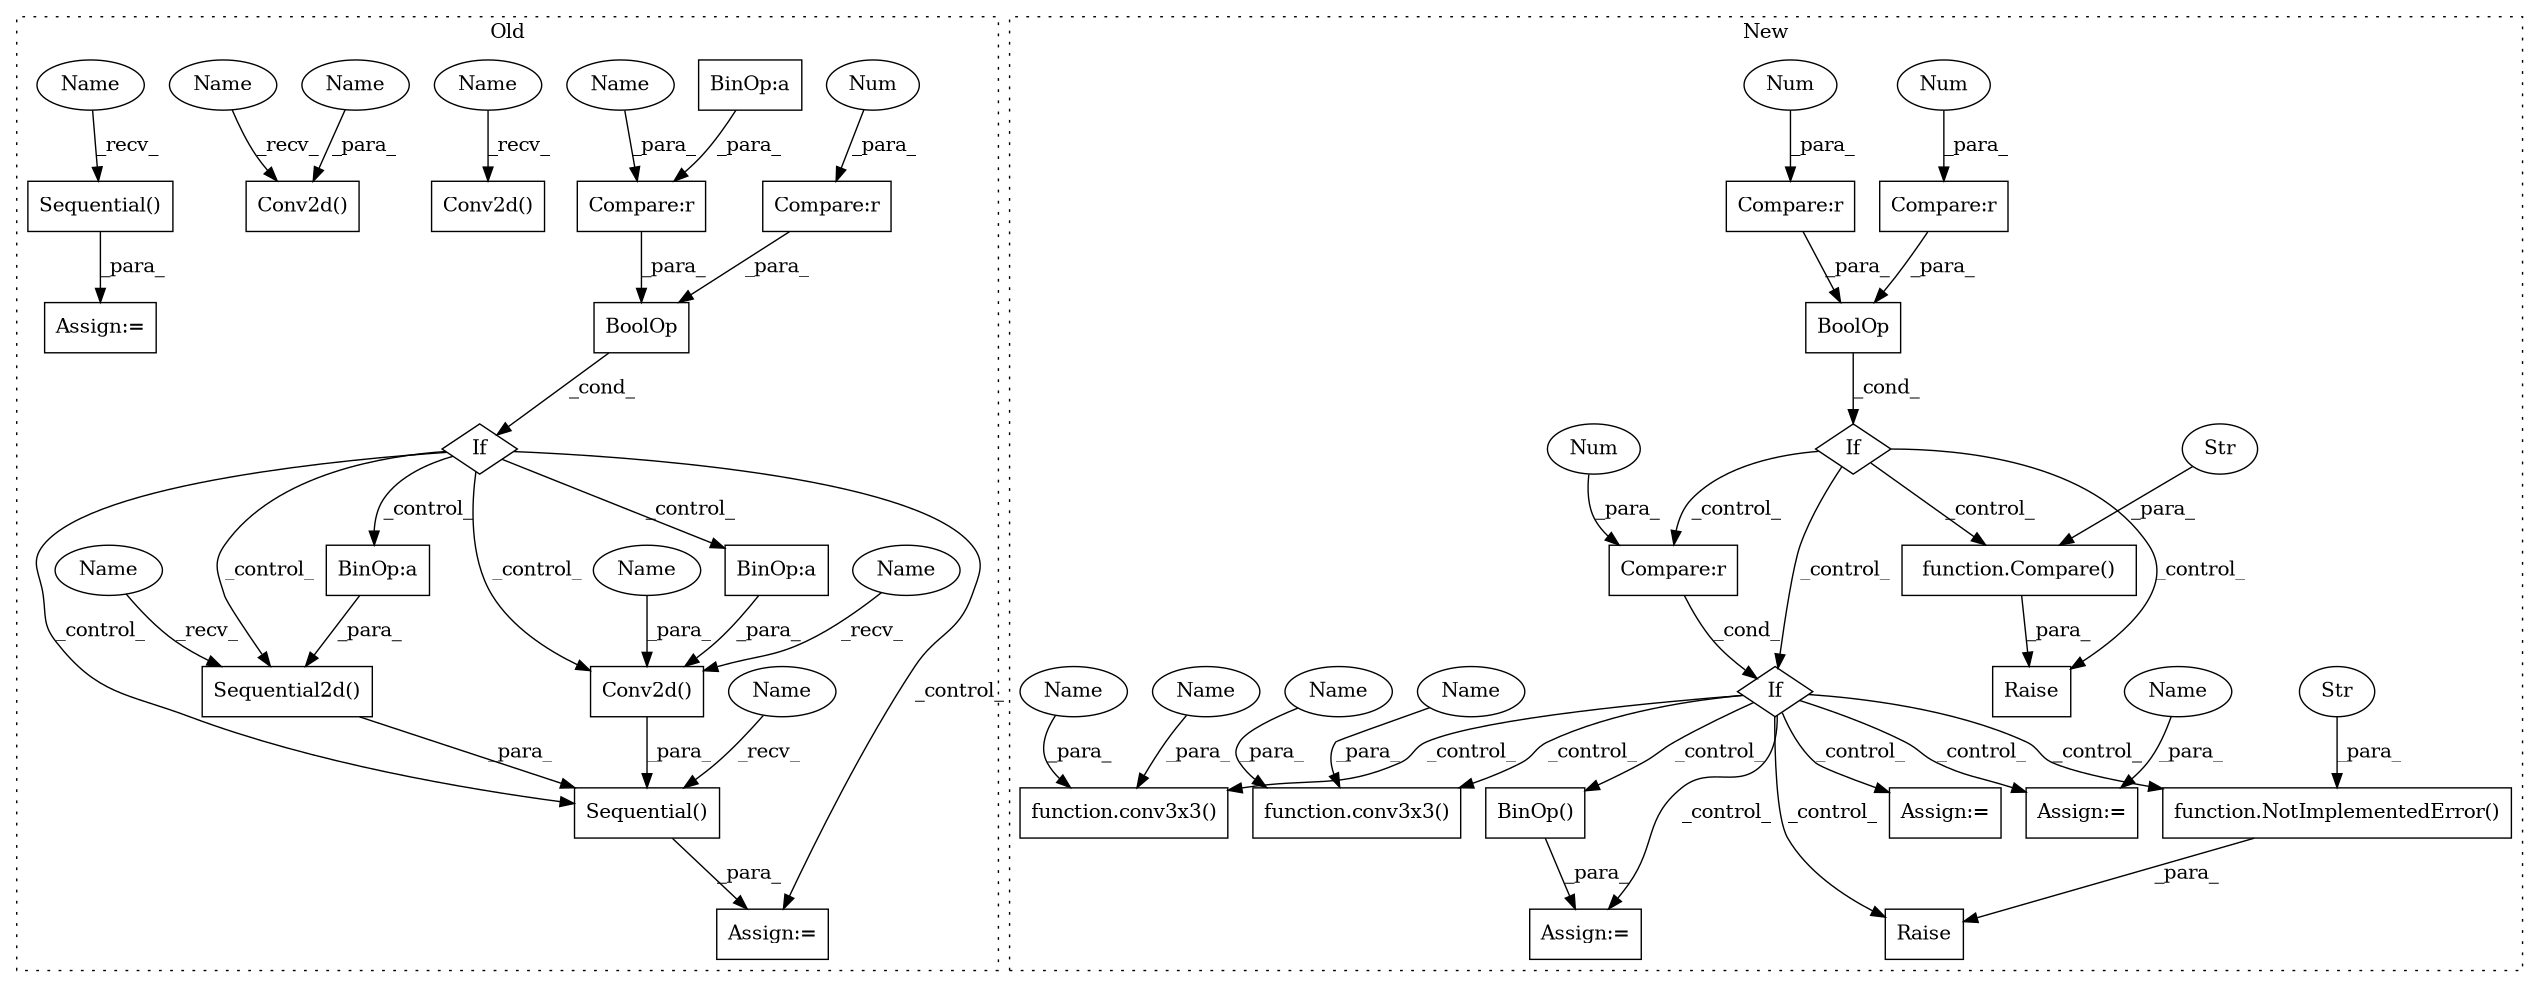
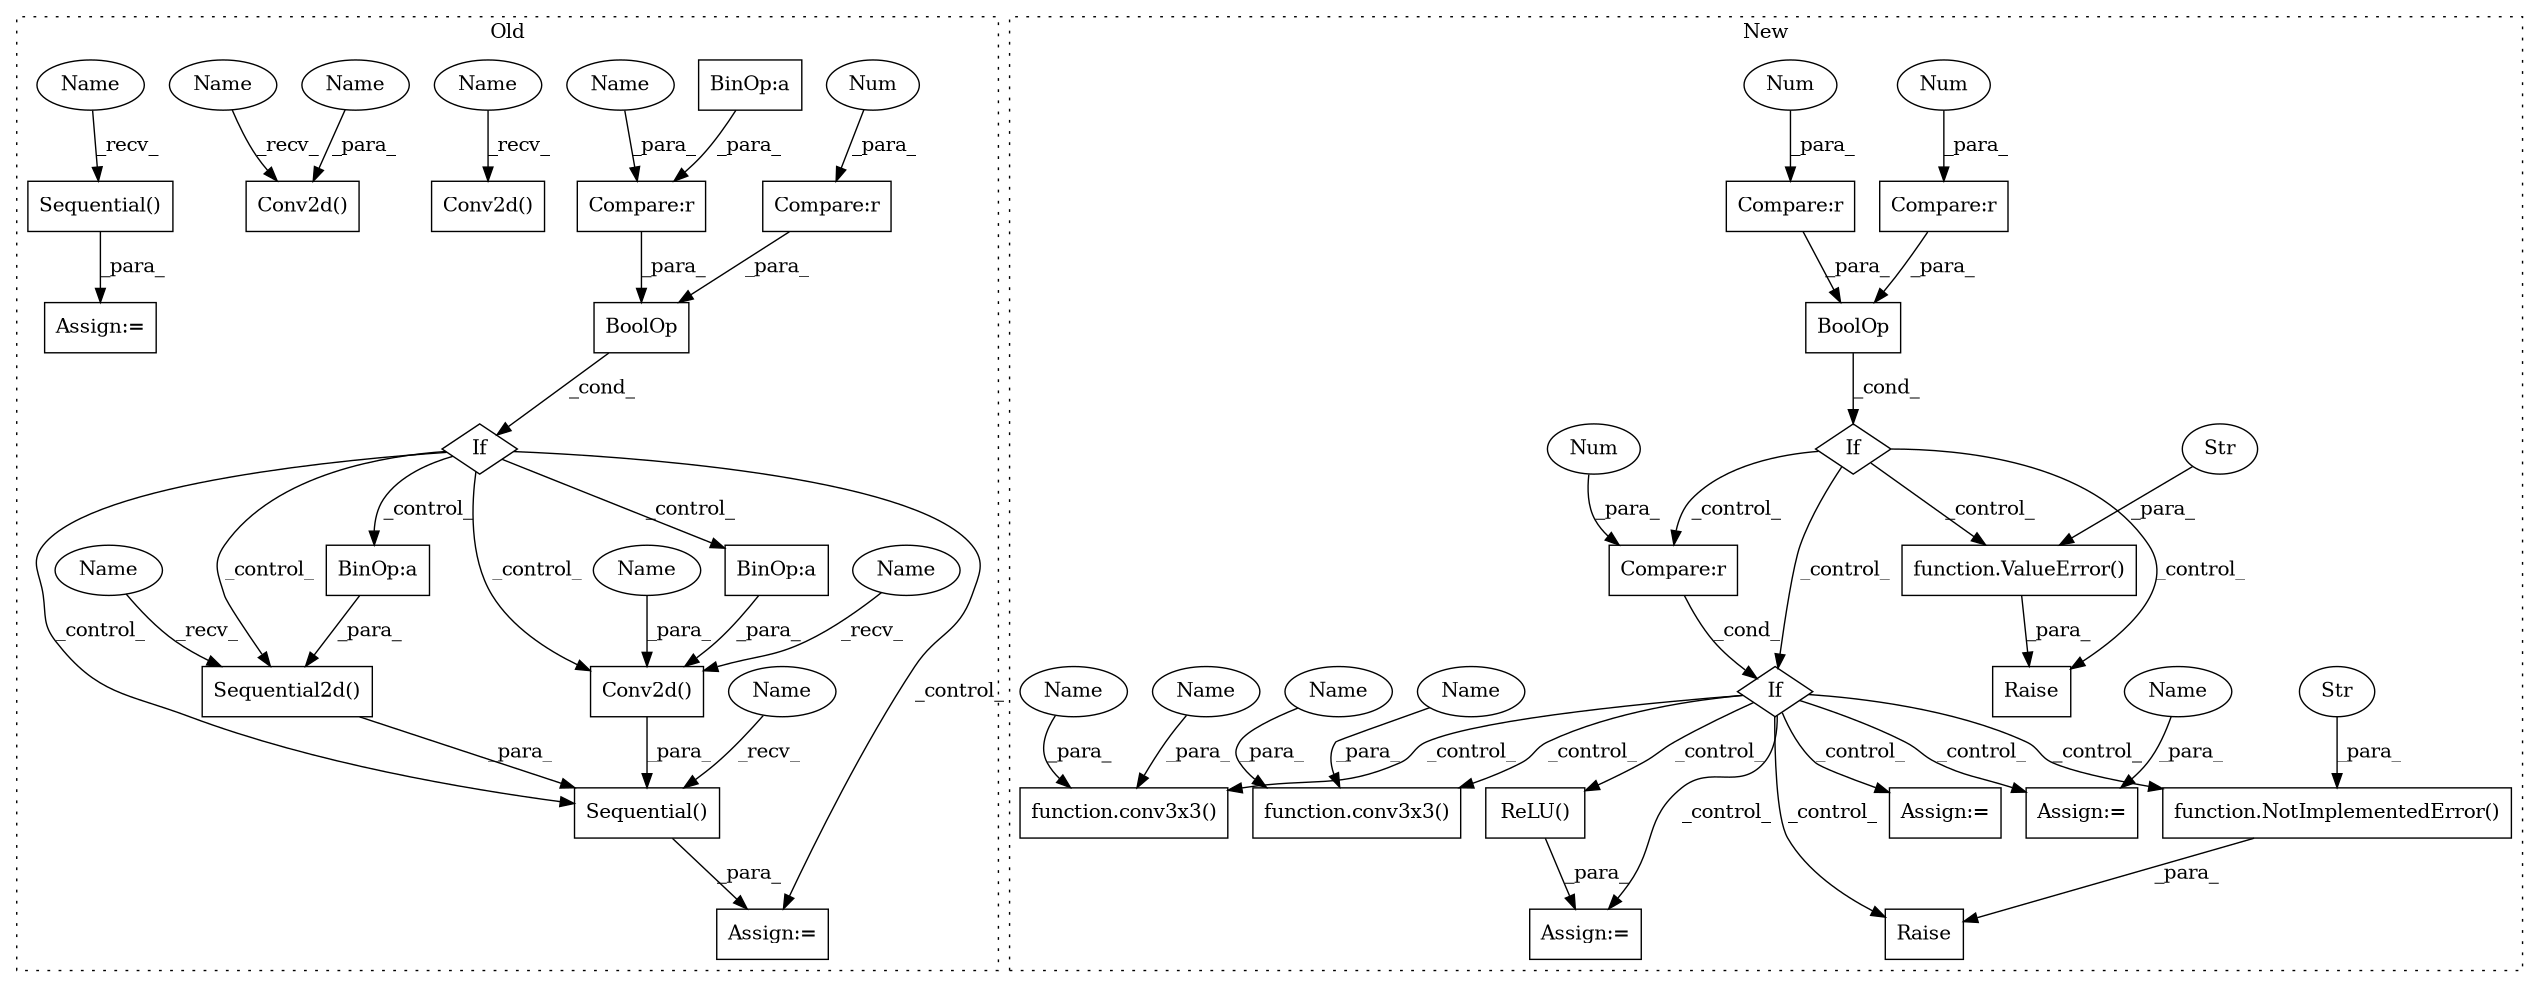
node "function.Compare()": label "function.Compare()" -> "function.ValueError()"
node "BinOp()": label "BinOp()" -> "ReLU()"
